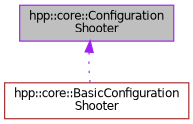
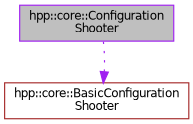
edge "hpp::core::BasicConfiguration Shooter" -> "hpp::core::Configuration Shooter": reversed
